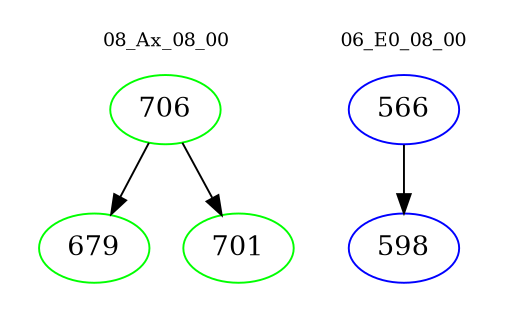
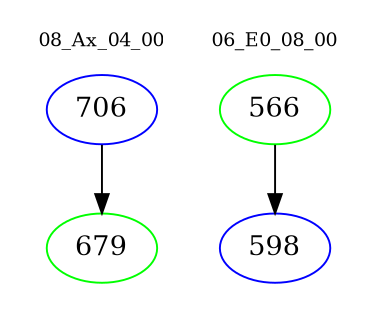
cluster "08_Ax_08_00": label "08_Ax_08_00" -> "08_Ax_04_00"
node "706": color green -> blue
node "566": color blue -> green
node "701": removed
